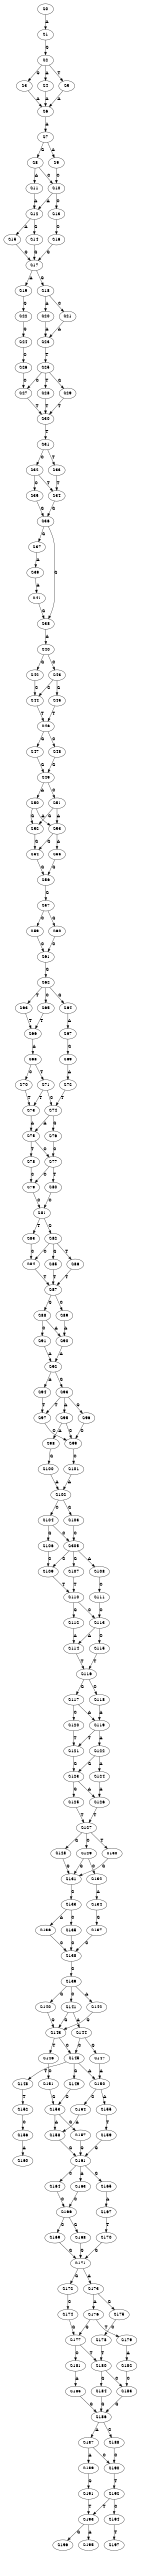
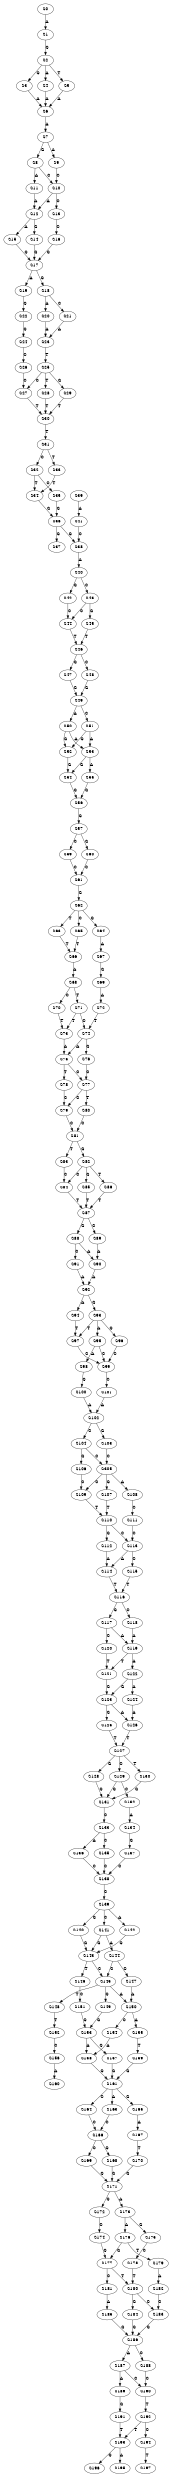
edge "S37" -> "S39": removed, label "A"
edge "S41" -> "S38": label "G" -> "C"
